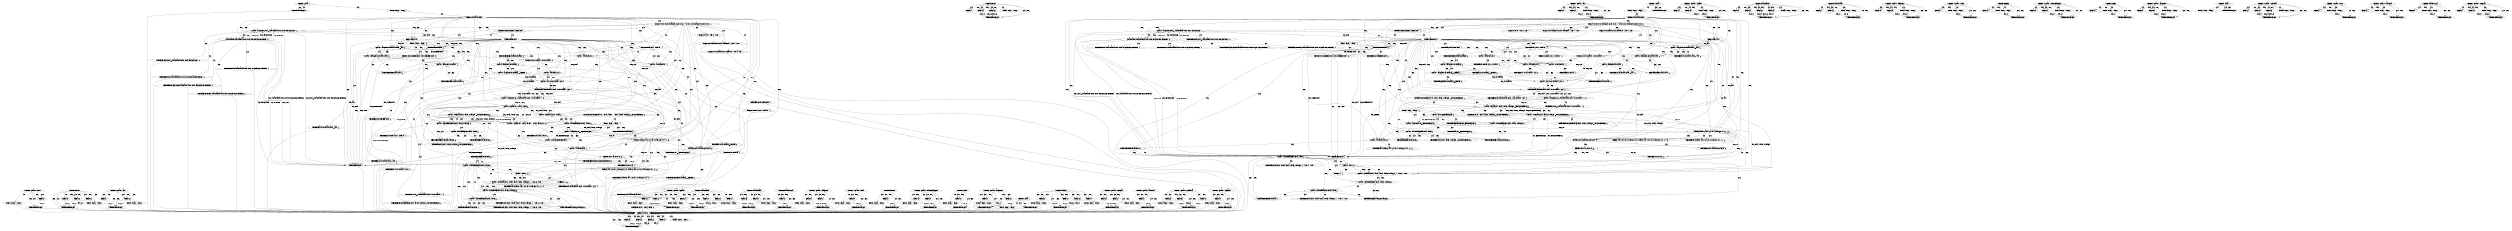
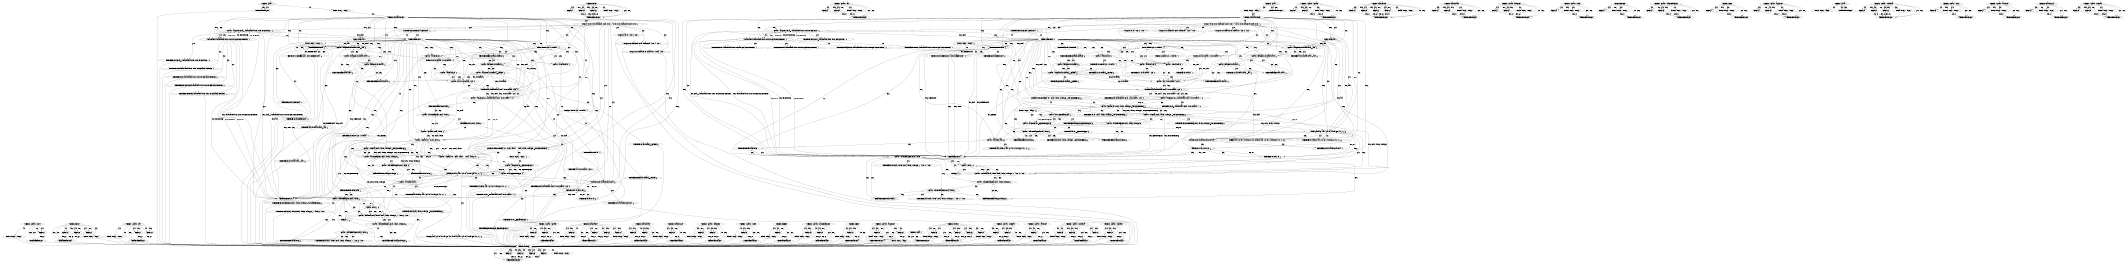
edge "(<operator>.logicalOr,ret || !cm_id->device)" -> "(<operator>.logicalNot,!cm_id->device)": now "(IDENTIFIER,cm_id,!cm_id->device)" -> "(<operator>.logicalNot,!cm_id->device)"
node "(IDENTIFIER,ret,ret || !cm_id->device)": removed
